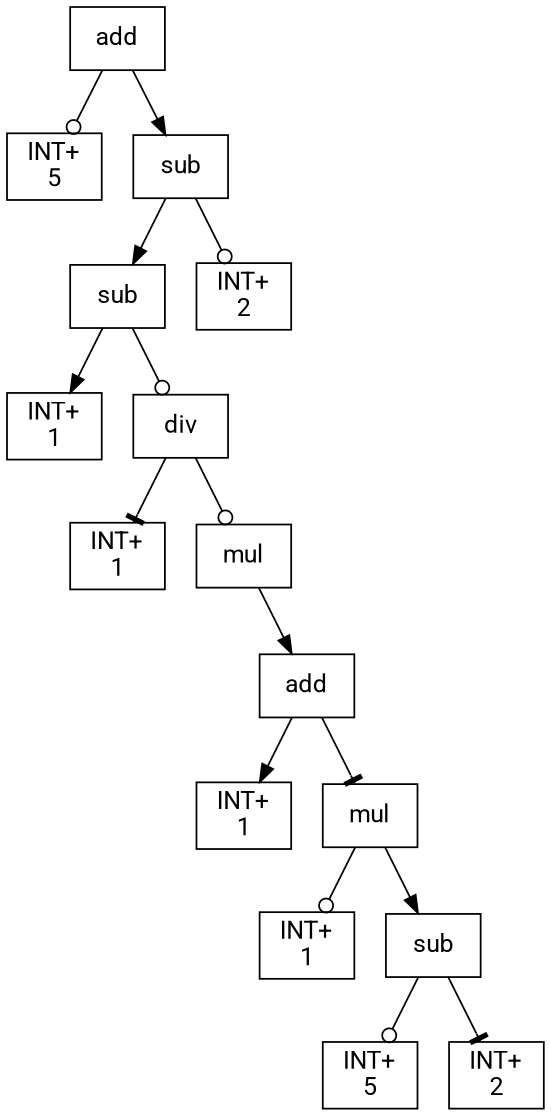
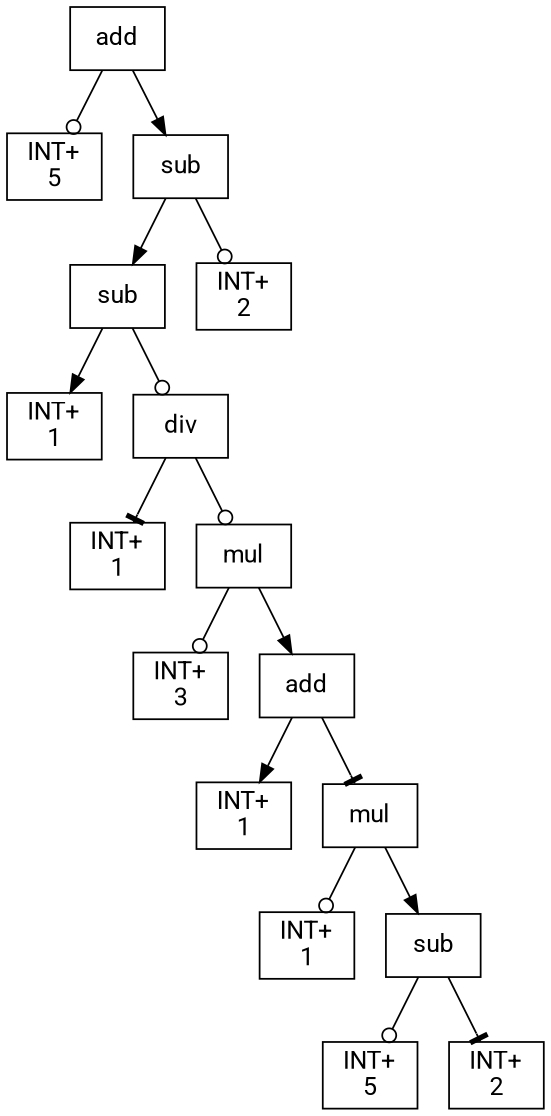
node "INT+ 3": added
